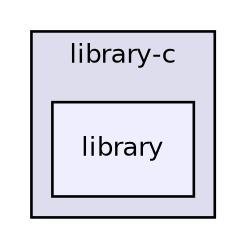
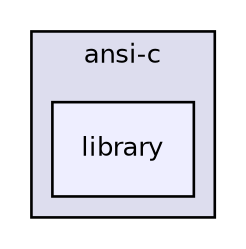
cluster "library-c": label "library-c" -> "ansi-c"
